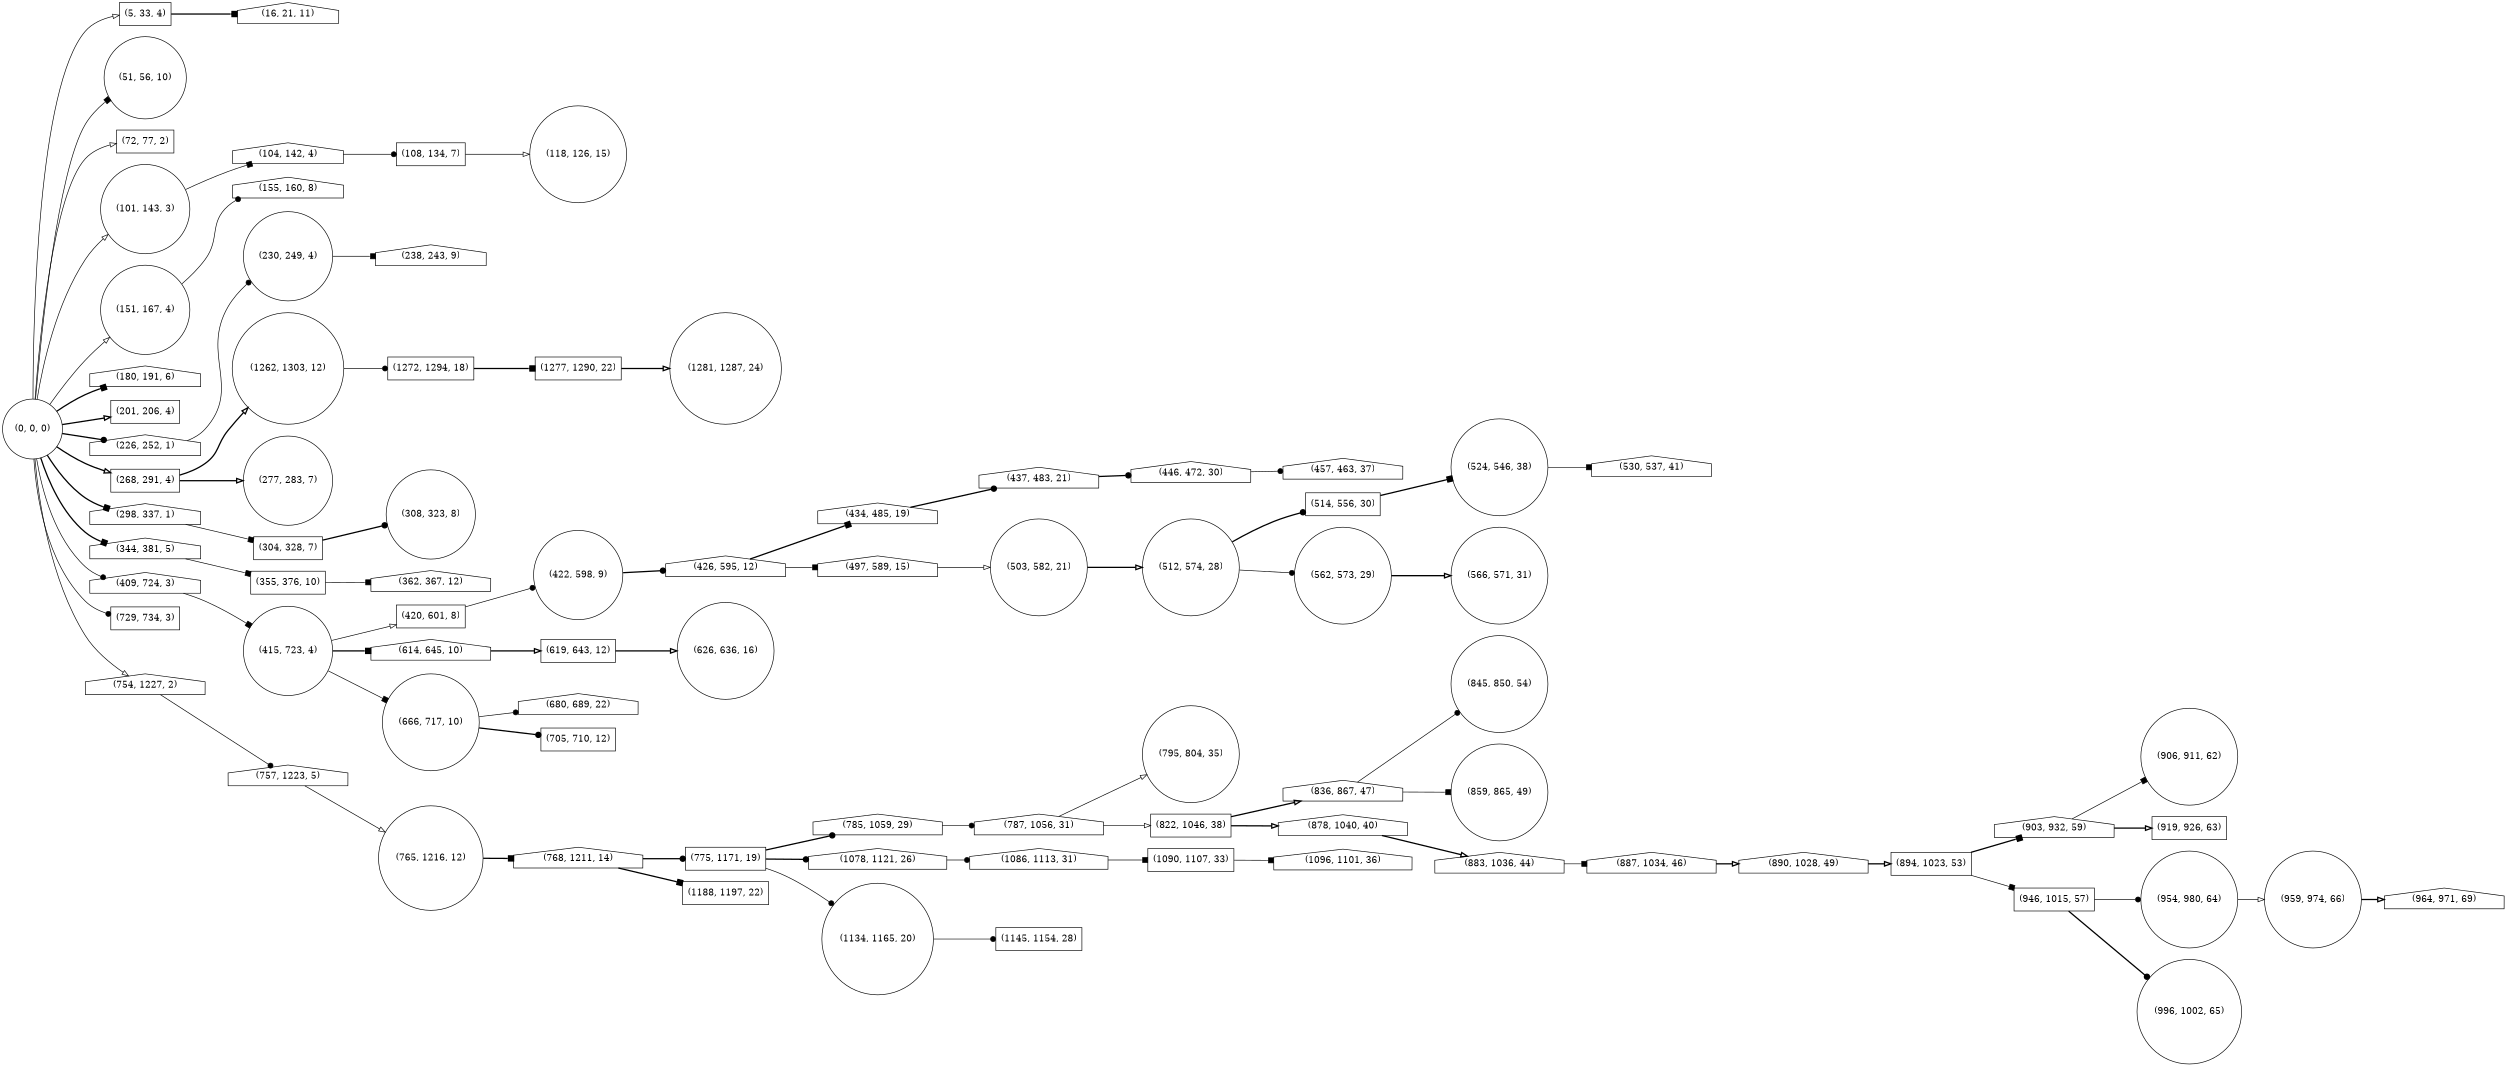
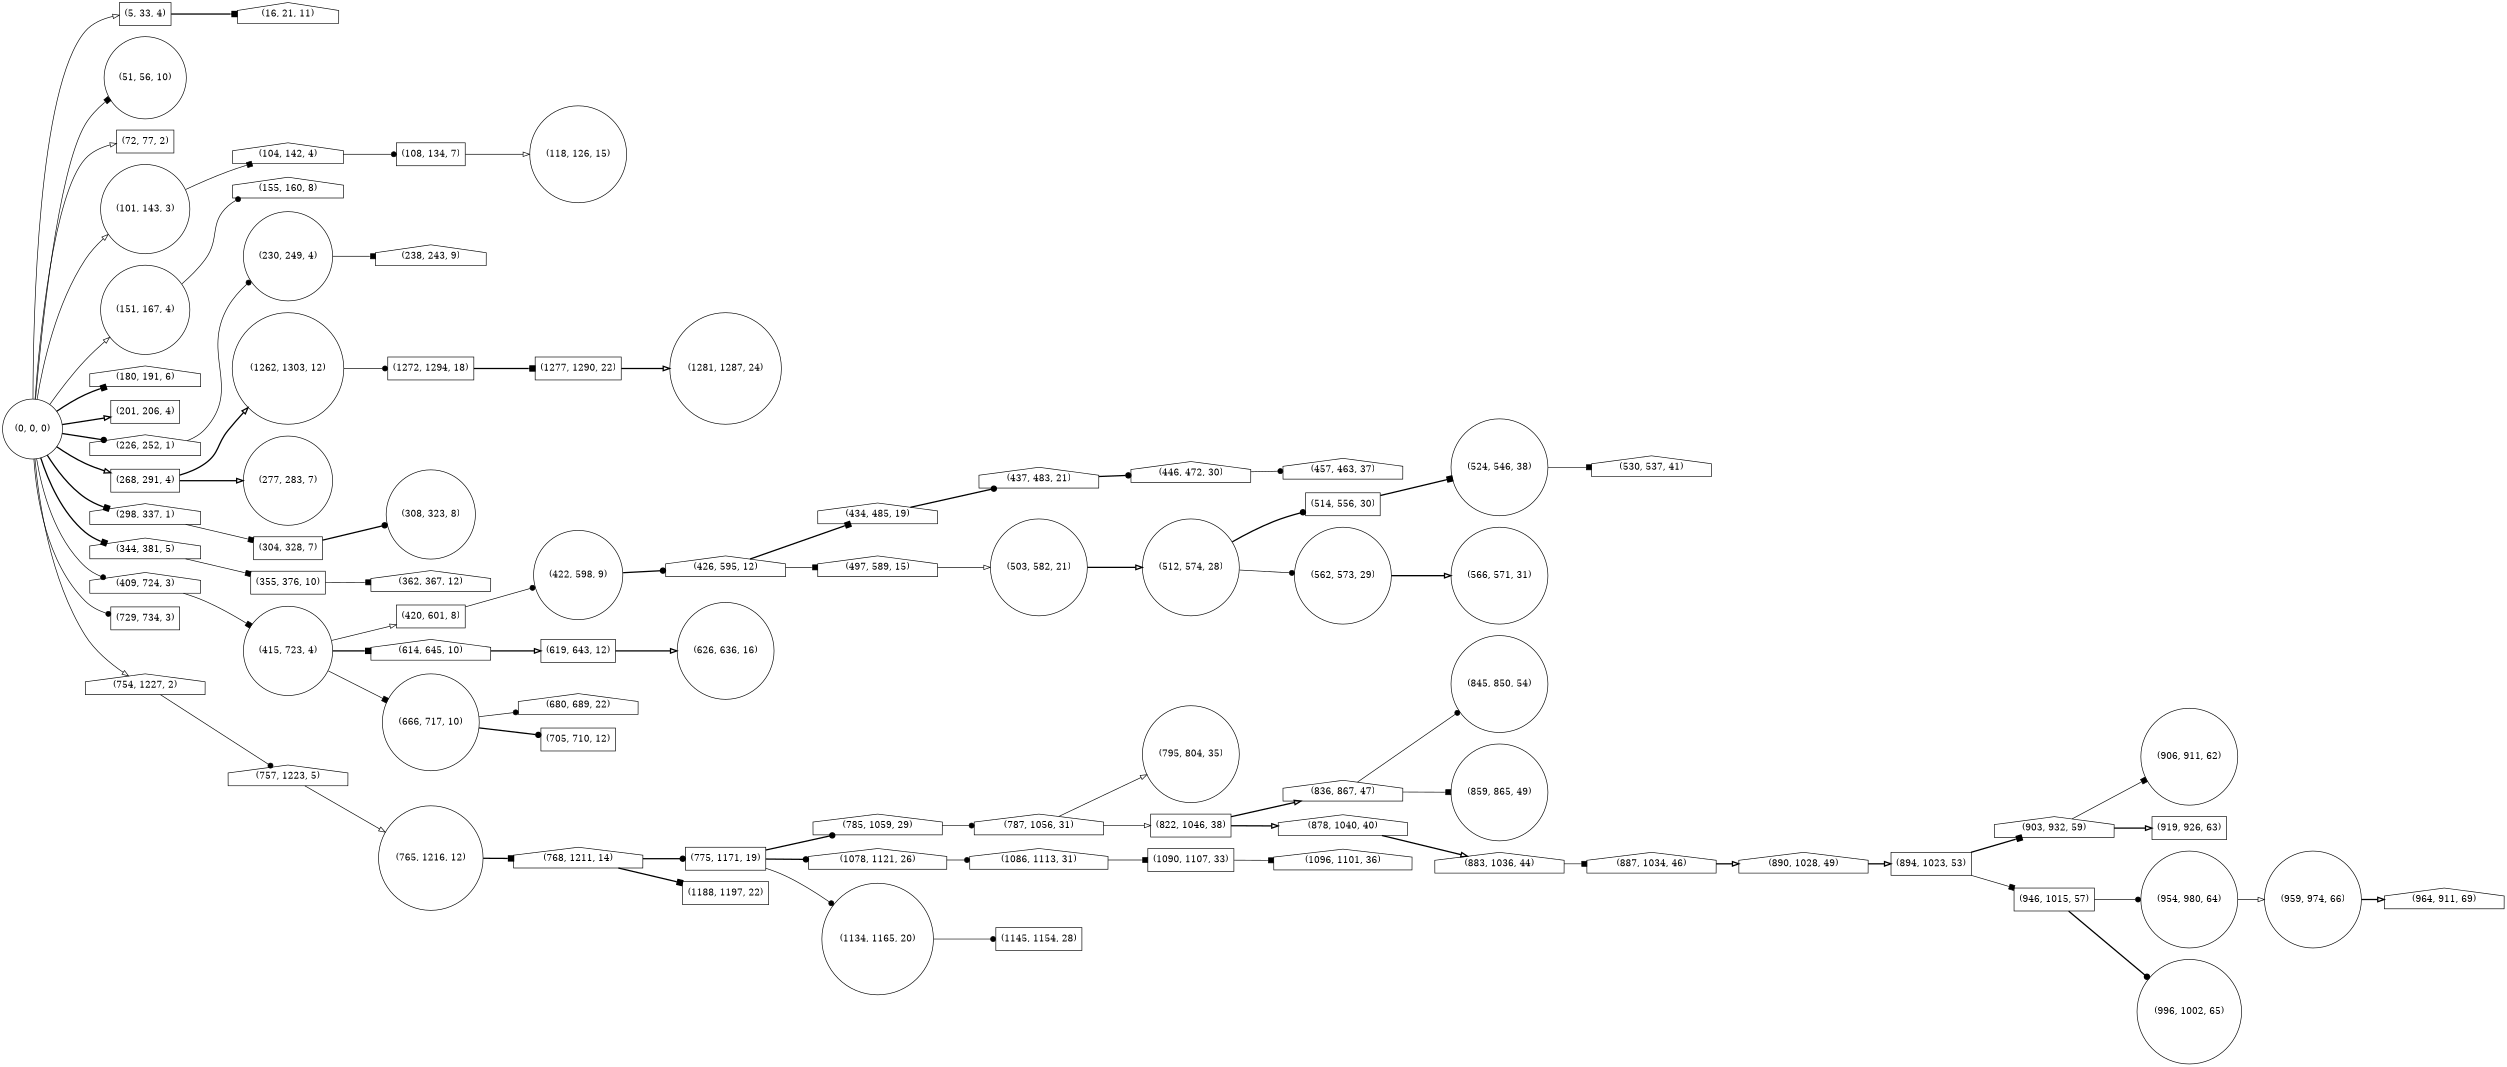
node "(964, 971, 69)": label "(964, 971, 69)" -> "(964, 911, 69)"
